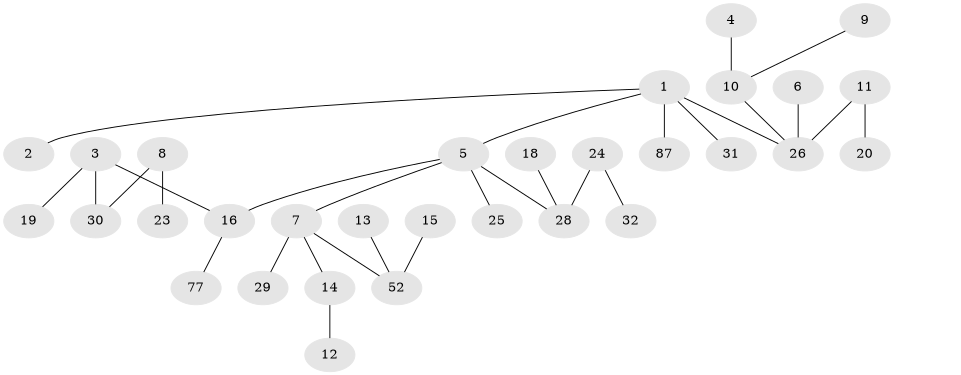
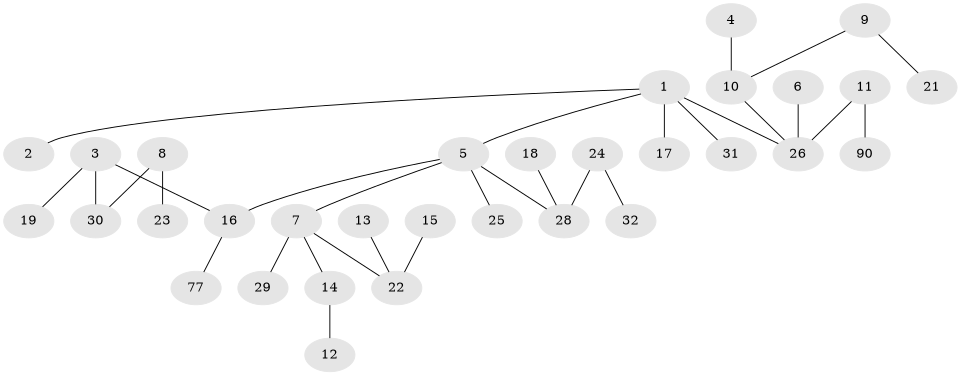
node "21": added
node "87": label "87" -> "17"
node "20": label "20" -> "90"
node "52": label "52" -> "22"
